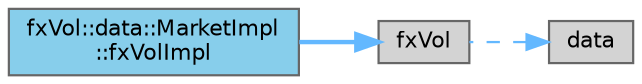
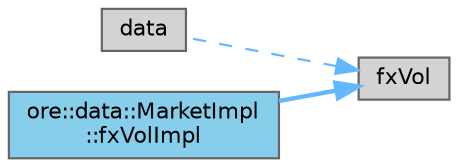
node "fxVol::data::MarketImpl ::fxVolImpl": label "fxVol::data::MarketImpl ::fxVolImpl" -> "ore::data::MarketImpl ::fxVolImpl"
edge "fxVol" -> "data": reversed
